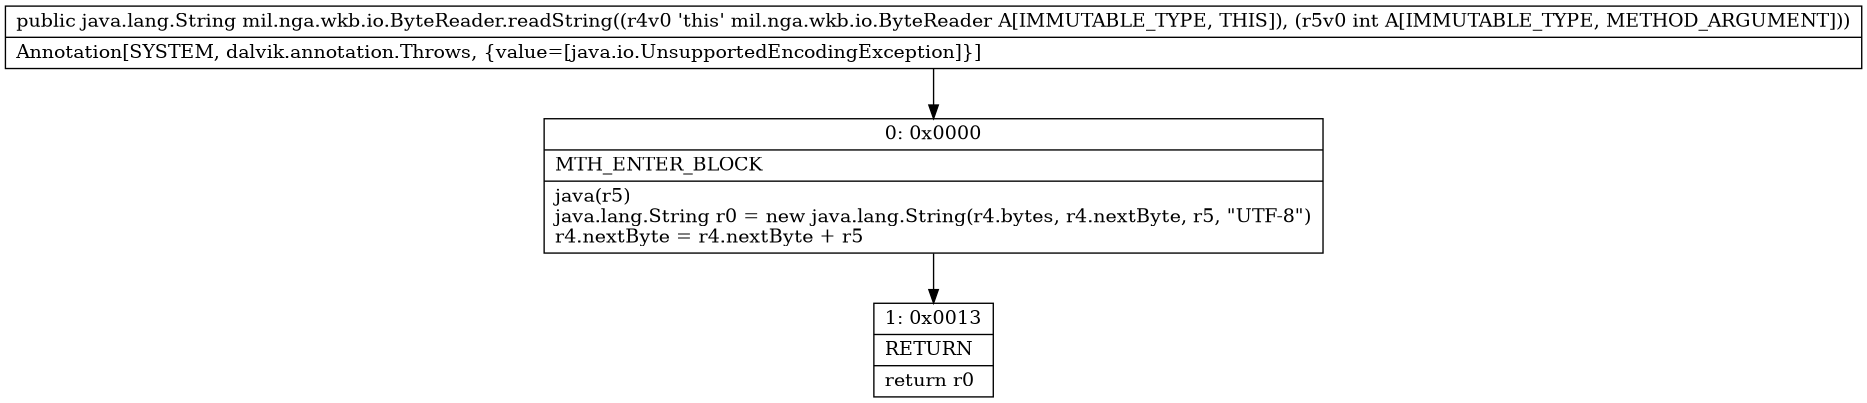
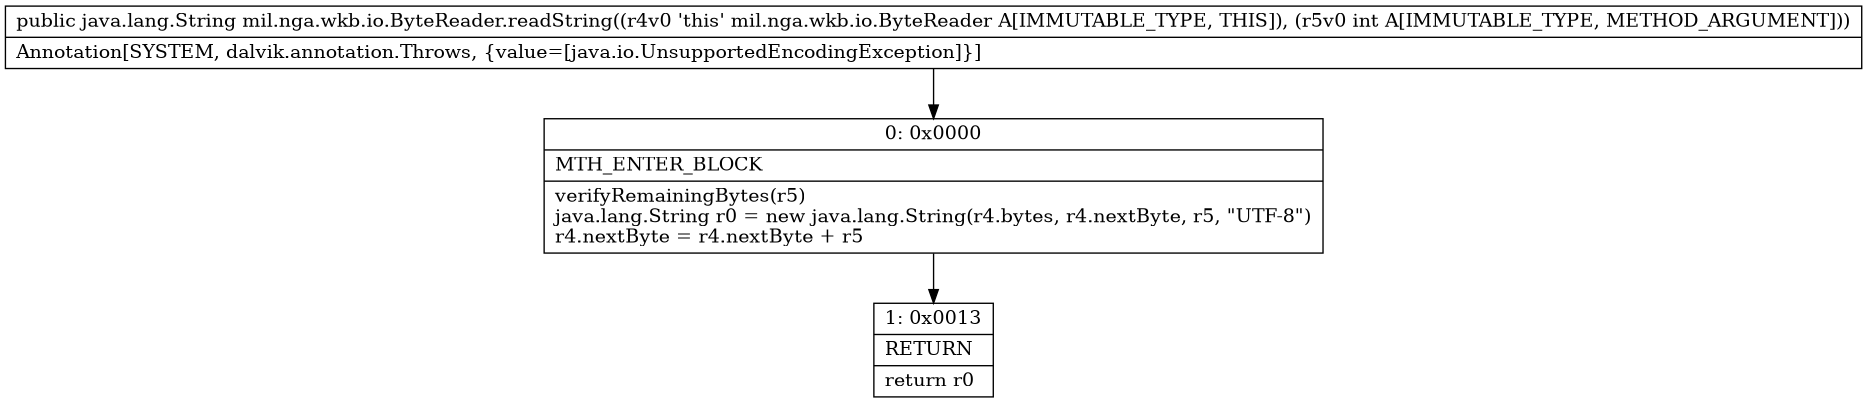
node "0: 0x0000": text "java(r5)" -> "verifyRemainingBytes(r5)"
